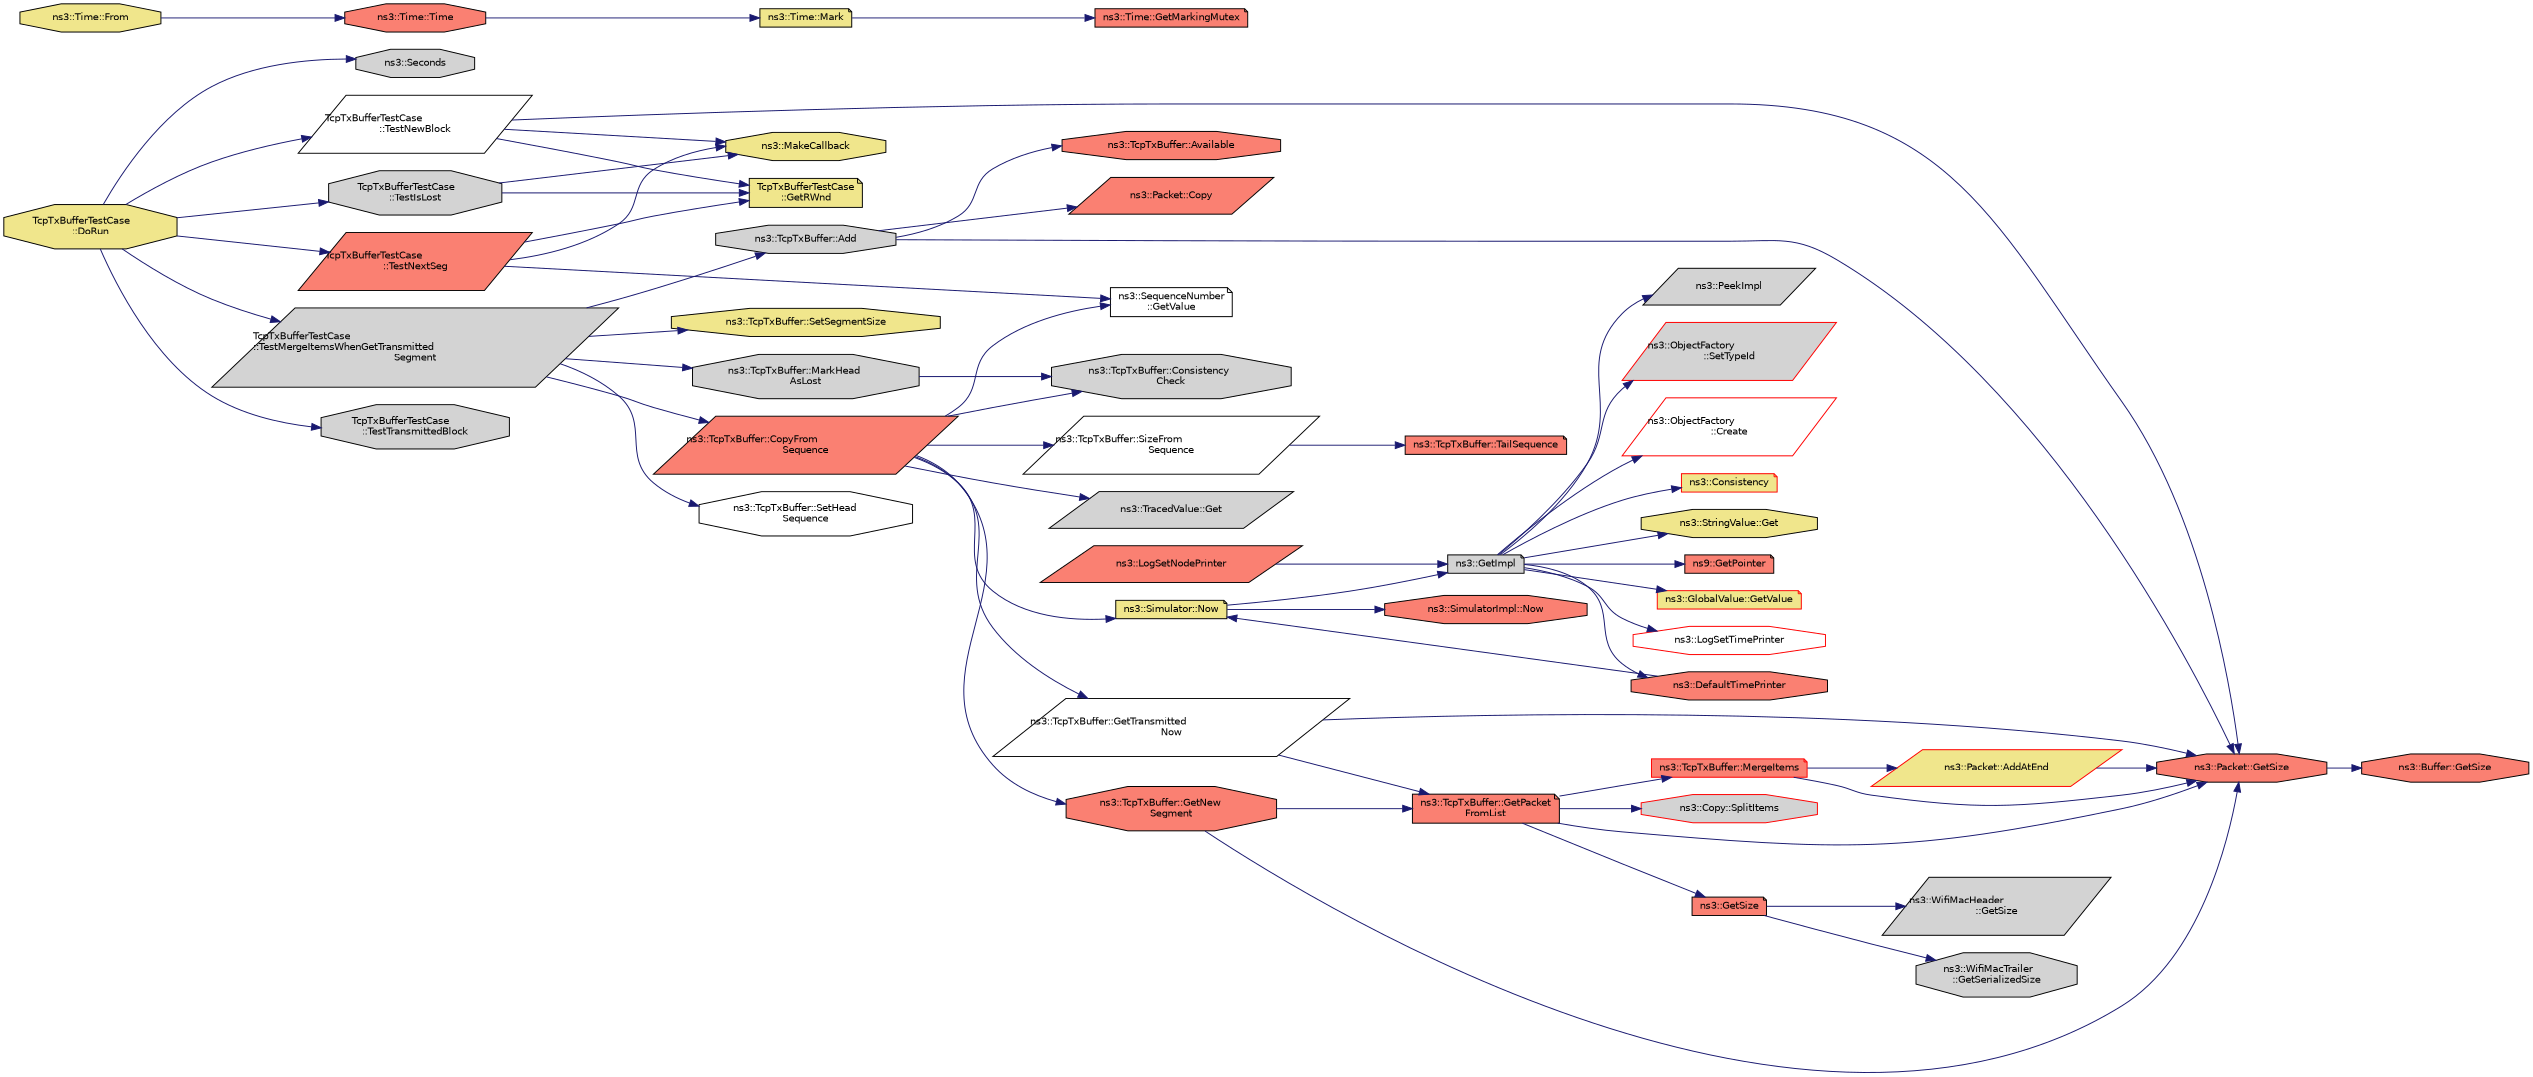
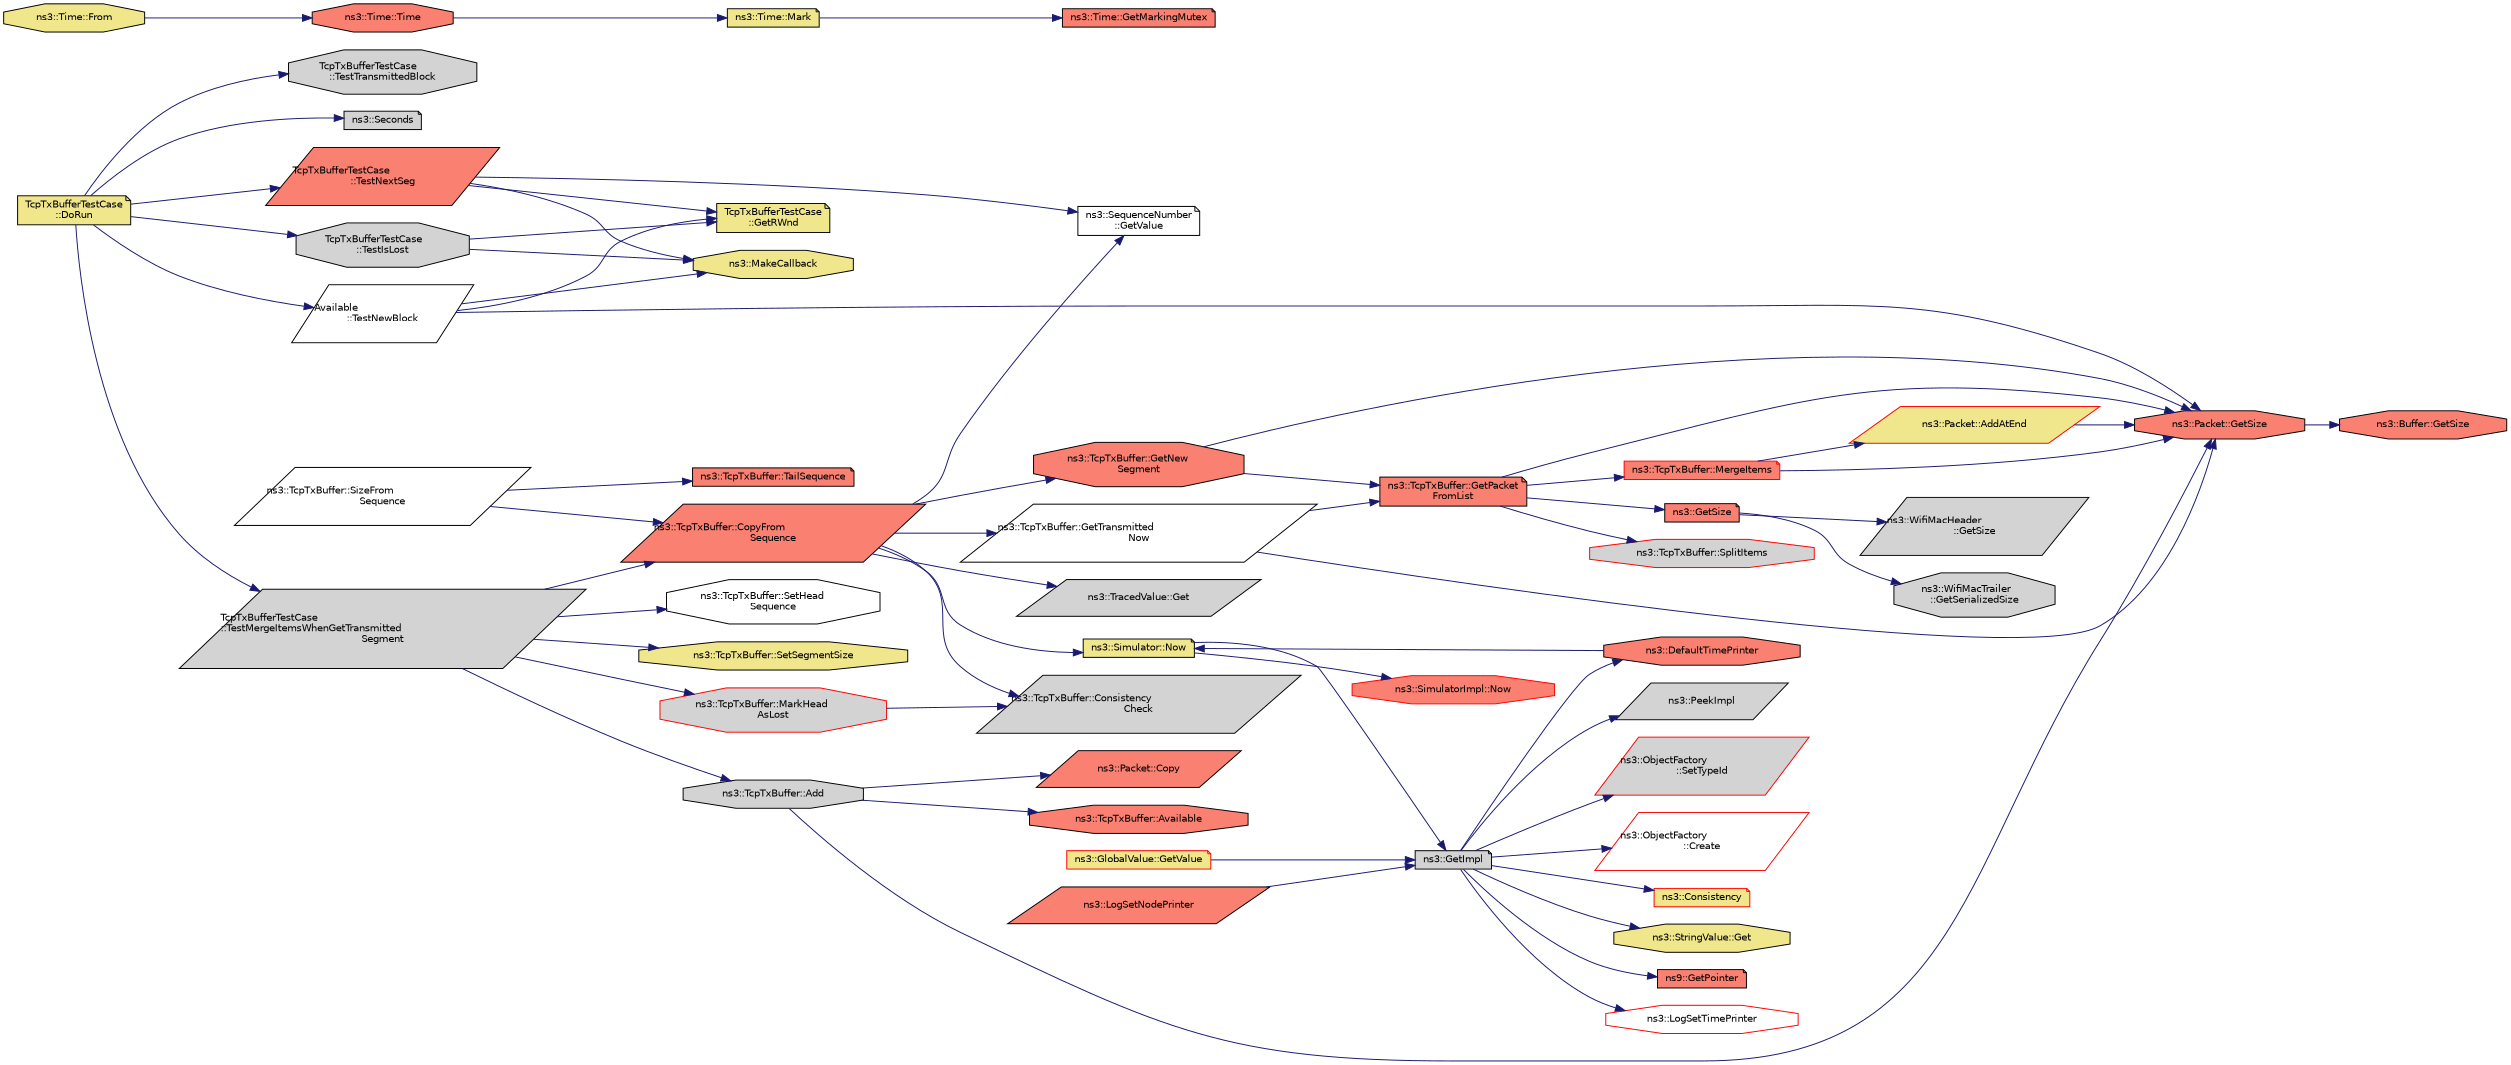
node "ns3::Seconds": shape octagon -> note
node "TcpTxBufferTestCase ::TestNewBlock": label "TcpTxBufferTestCase ::TestNewBlock" -> "Available ::TestNewBlock"
node "TcpTxBufferTestCase ::DoRun": shape octagon -> note
node "ns3::TcpTxBuffer::MarkHead AsLost": color black -> red
node "ns3::TcpTxBuffer::Consistency Check": shape octagon -> parallelogram
edge "ns3::TcpTxBuffer::CopyFrom Sequence" -> "ns3::TcpTxBuffer::SizeFrom Sequence": reversed
edge "ns3::GetImpl" -> "ns3::GlobalValue::GetValue": reversed
node "ns3::SimulatorImpl::Now": color black -> red
node "ns3::Copy::SplitItems": label "ns3::Copy::SplitItems" -> "ns3::TcpTxBuffer::SplitItems"
